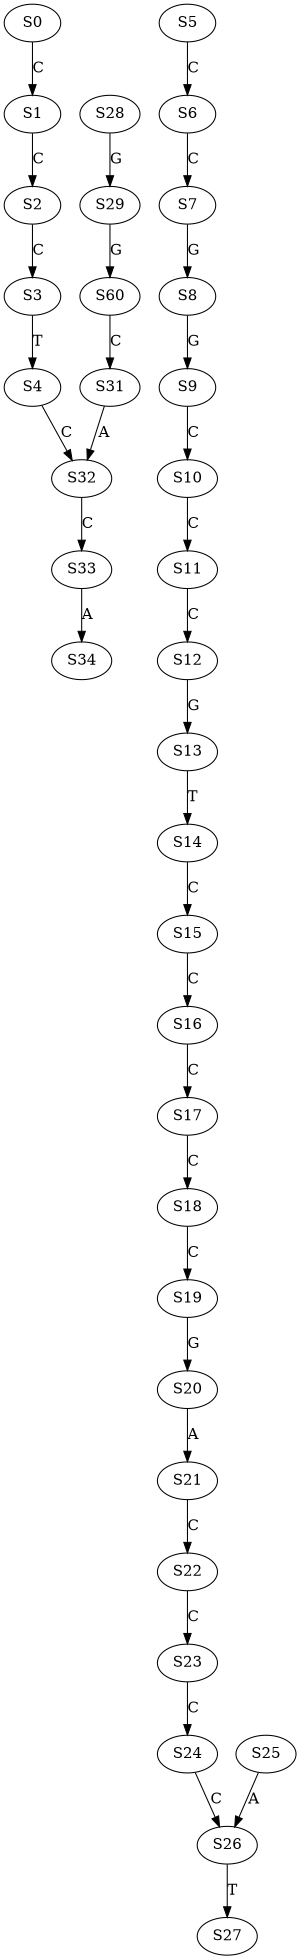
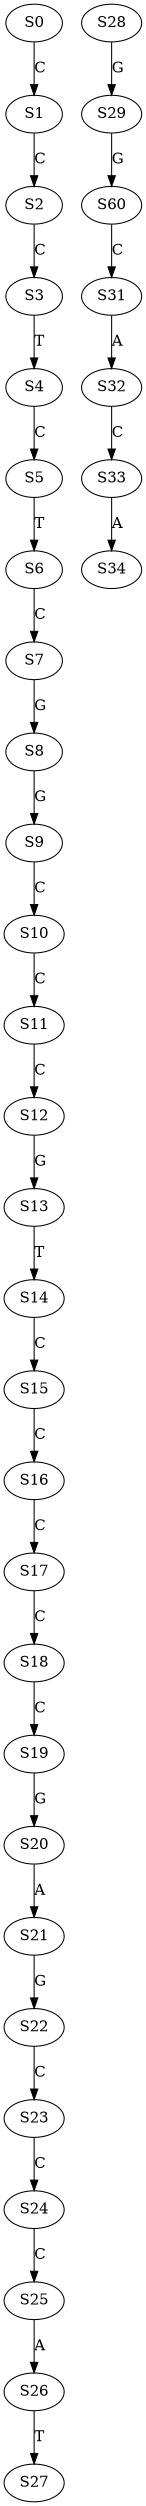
edge "S5" -> "S6": label "C" -> "T"
edge "S4" -> "S32": now "S4" -> "S5"
edge "S21" -> "S22": label "C" -> "G"
edge "S24" -> "S26": now "S24" -> "S25"
